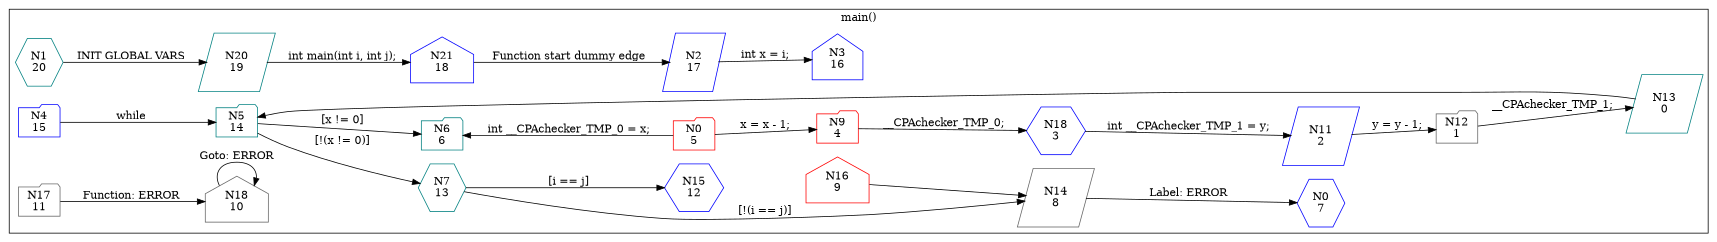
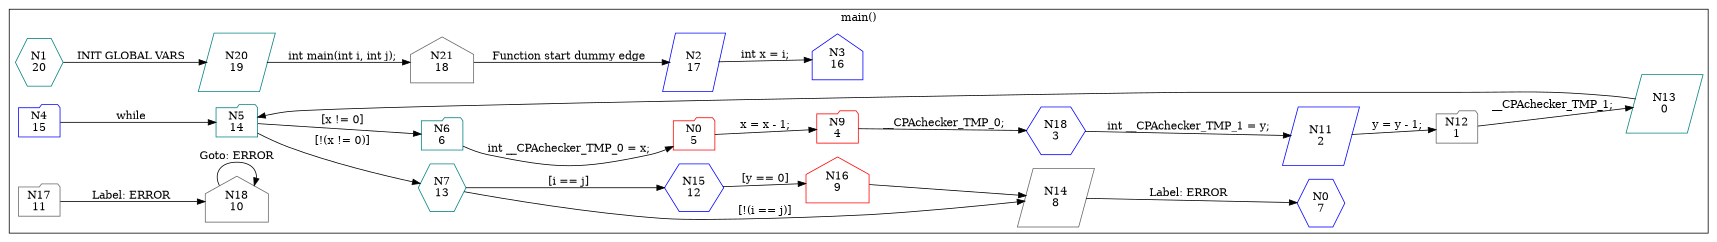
node "N21 18": color blue -> gray40
edge "N0 5" -> "N6 6": reversed
edge "N15 12" -> "N16 9": added, label "[y == 0]"
edge "N17 11" -> "N18 10": label "Function: ERROR" -> "Label: ERROR"
